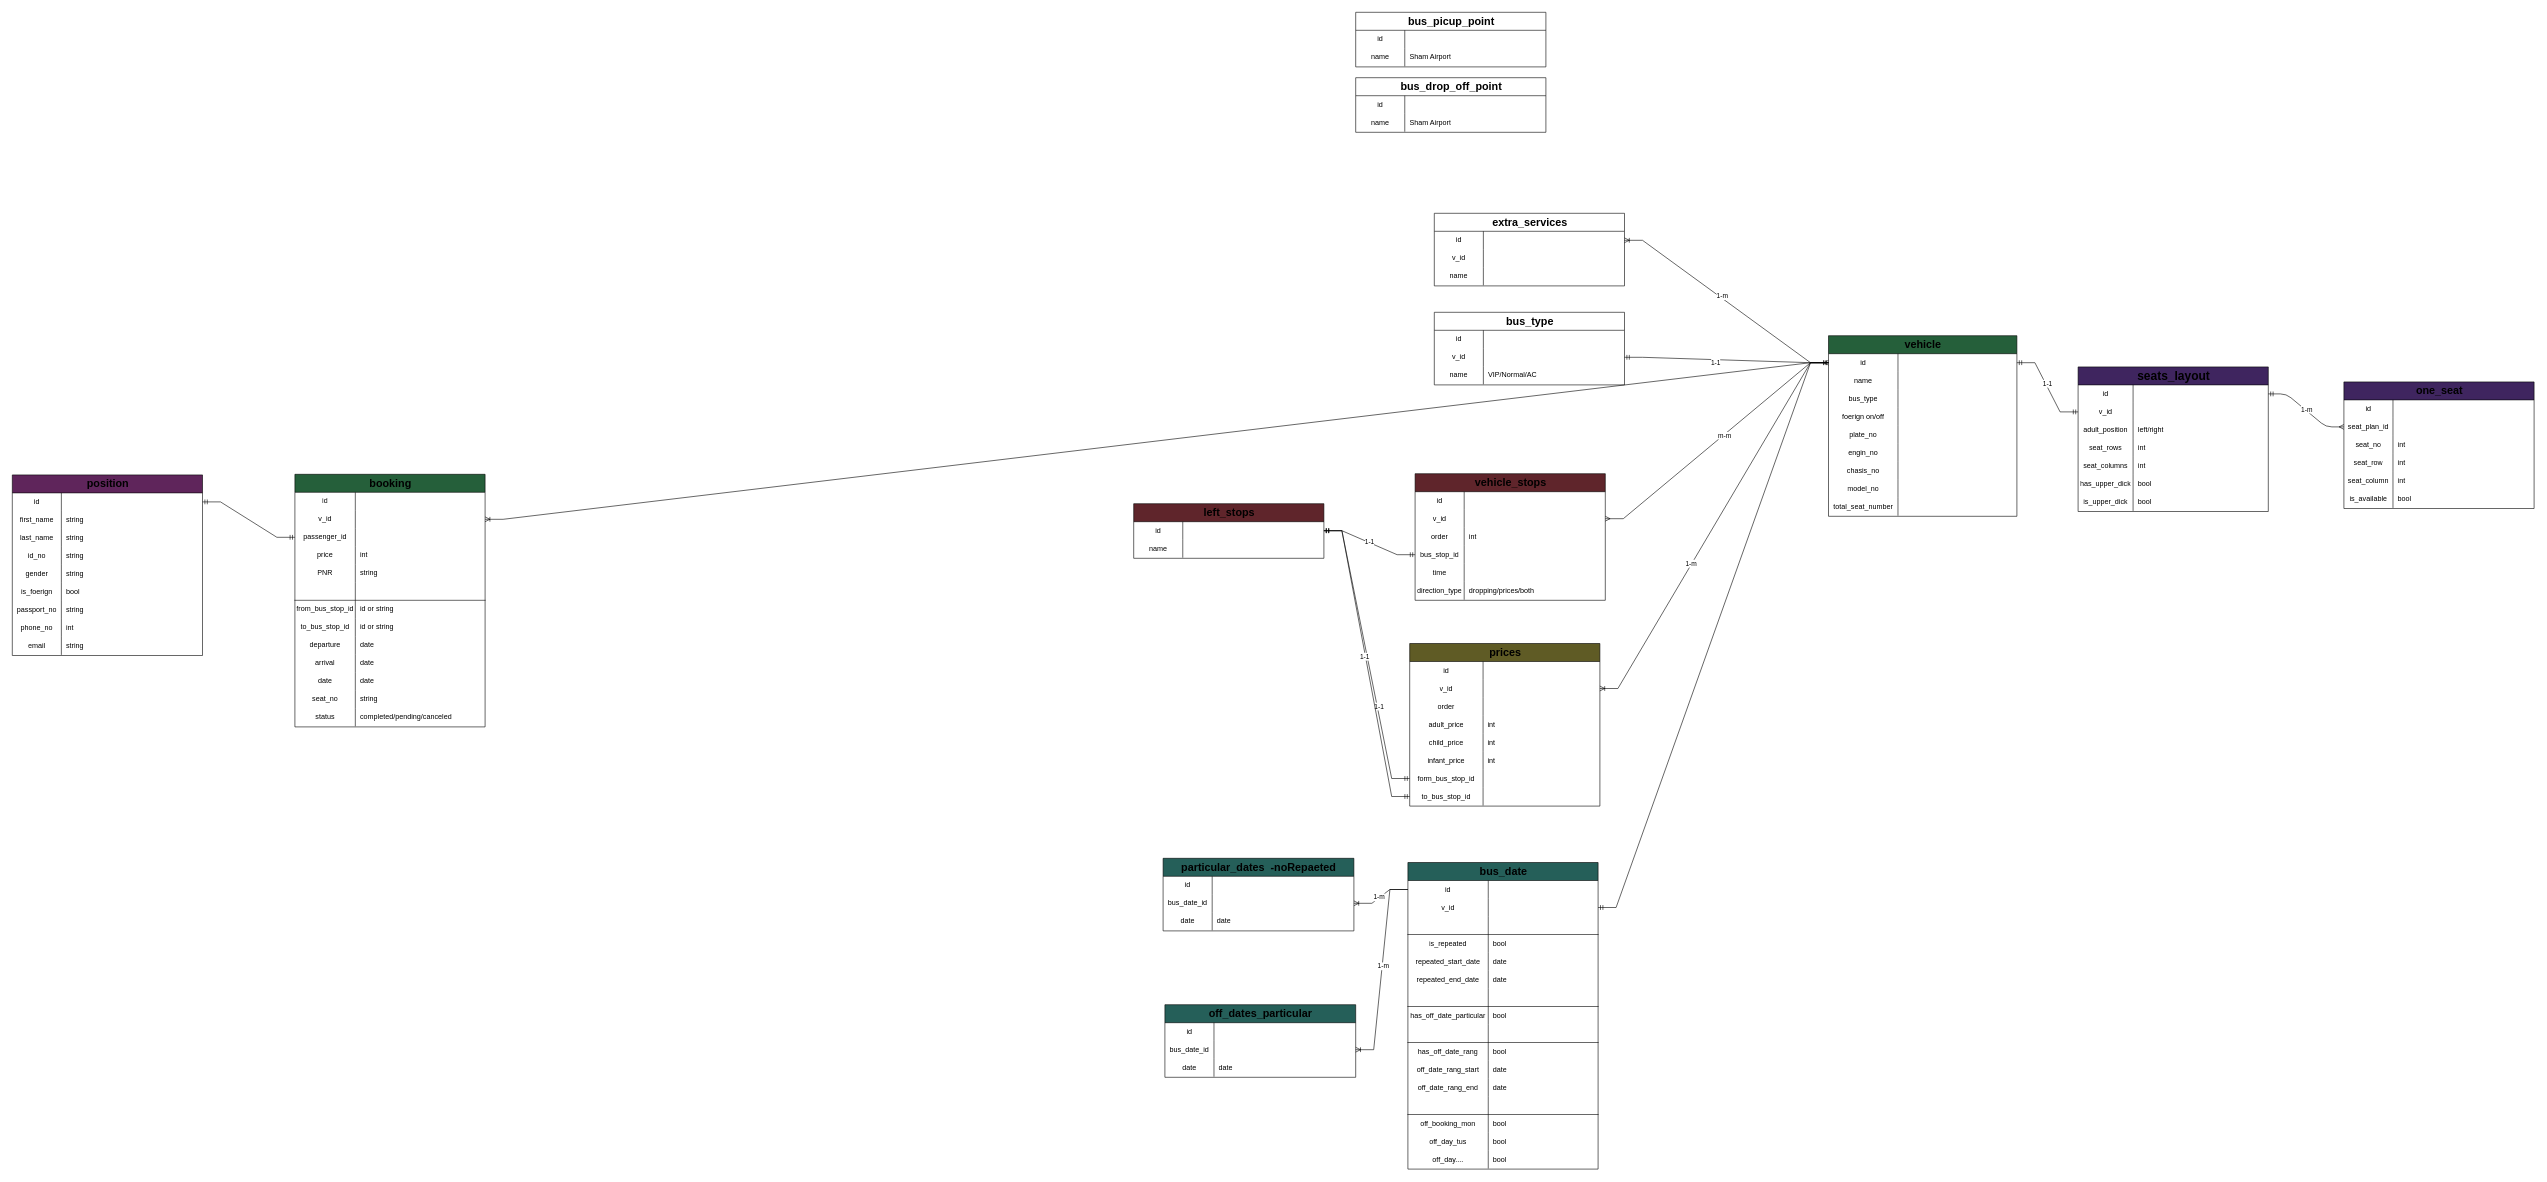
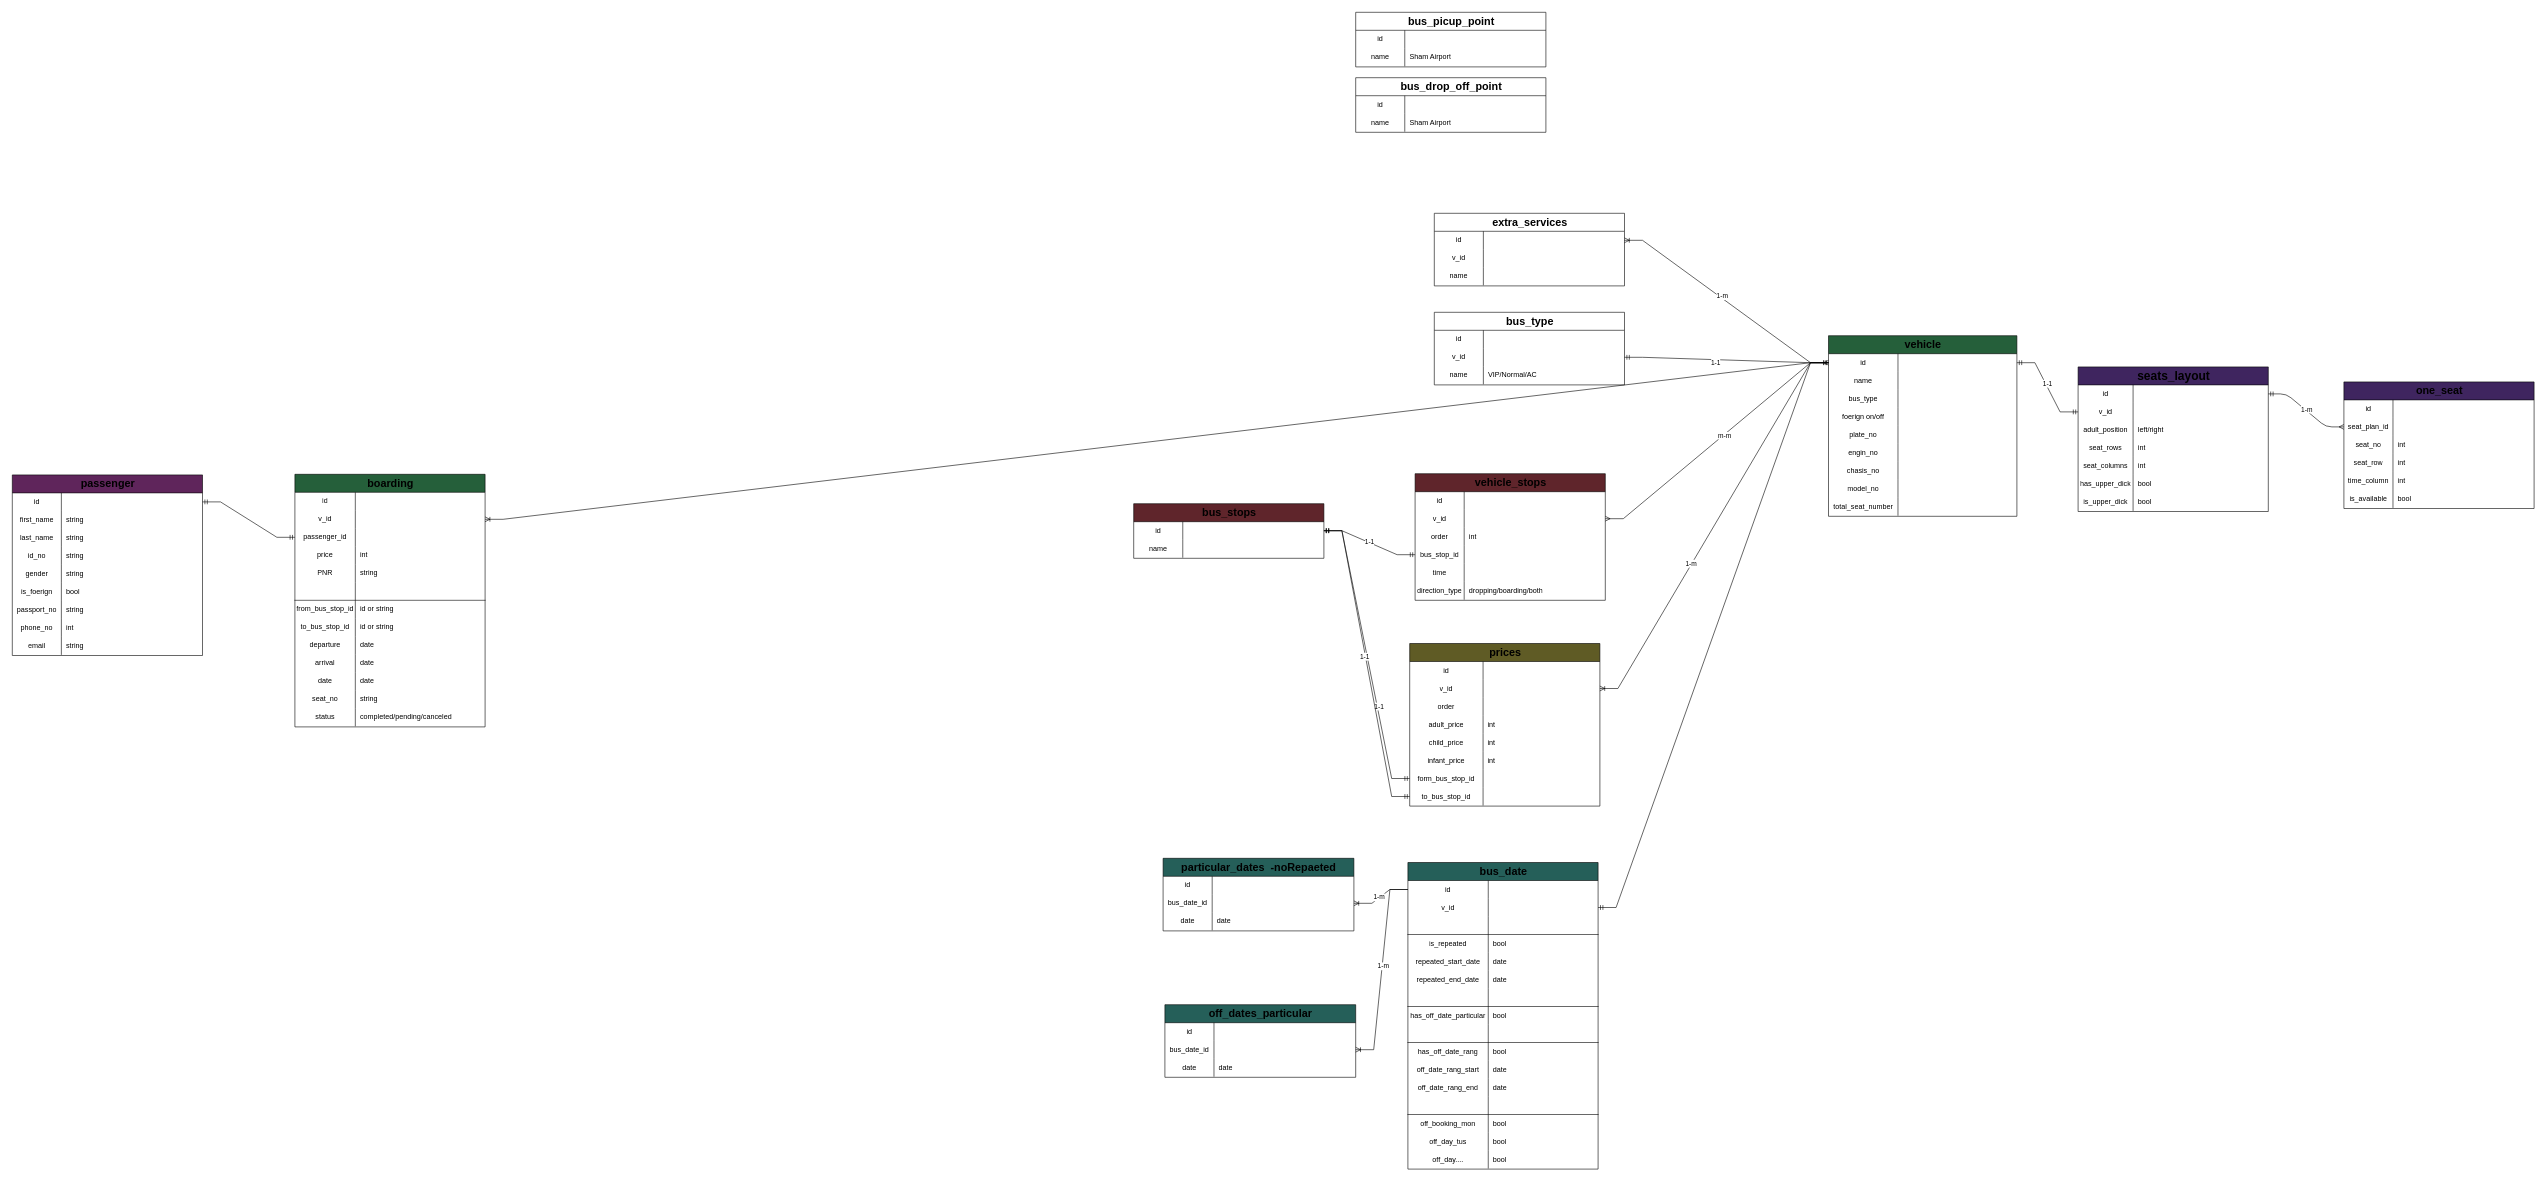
node "seat_column": label "seat_column" -> "time_column"
node "booking": label "booking" -> "boarding"
node "position": label "position" -> "passenger"
node "left_stops": label "left_stops" -> "bus_stops"
node "dropping/prices/both": label "dropping/prices/both" -> "dropping/boarding/both"
